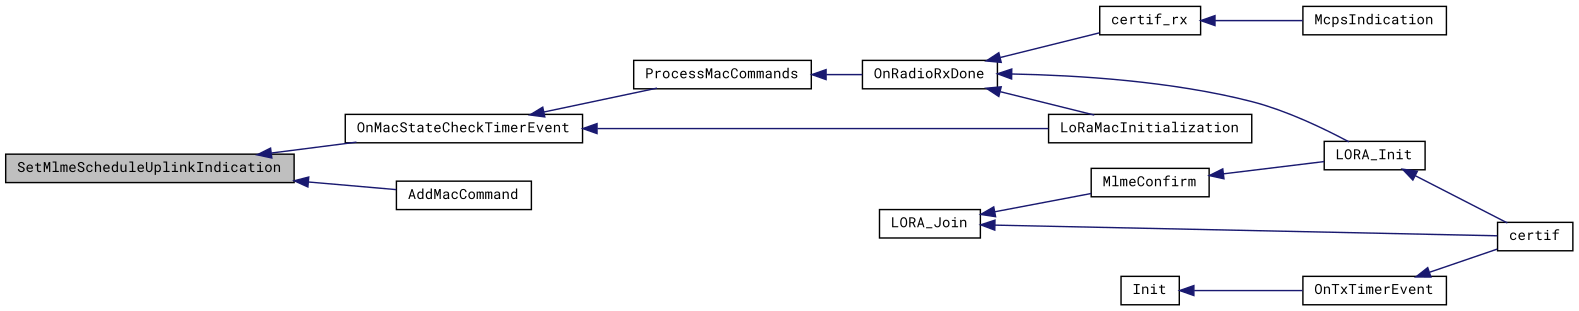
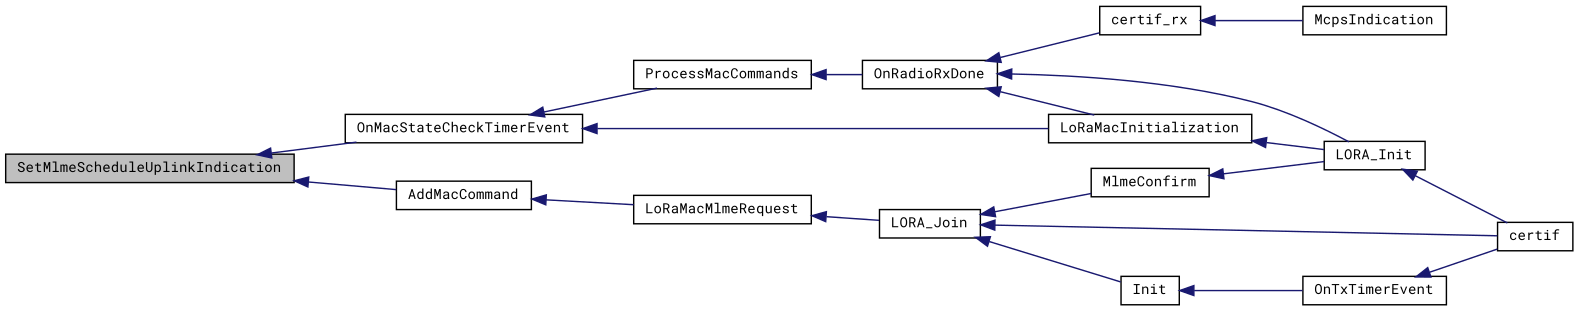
edge "LORA_Init" -> "LoRaMacInitialization": added
node "LoRaMacMlmeRequest": added
edge "Init" -> "LORA_Join": added
